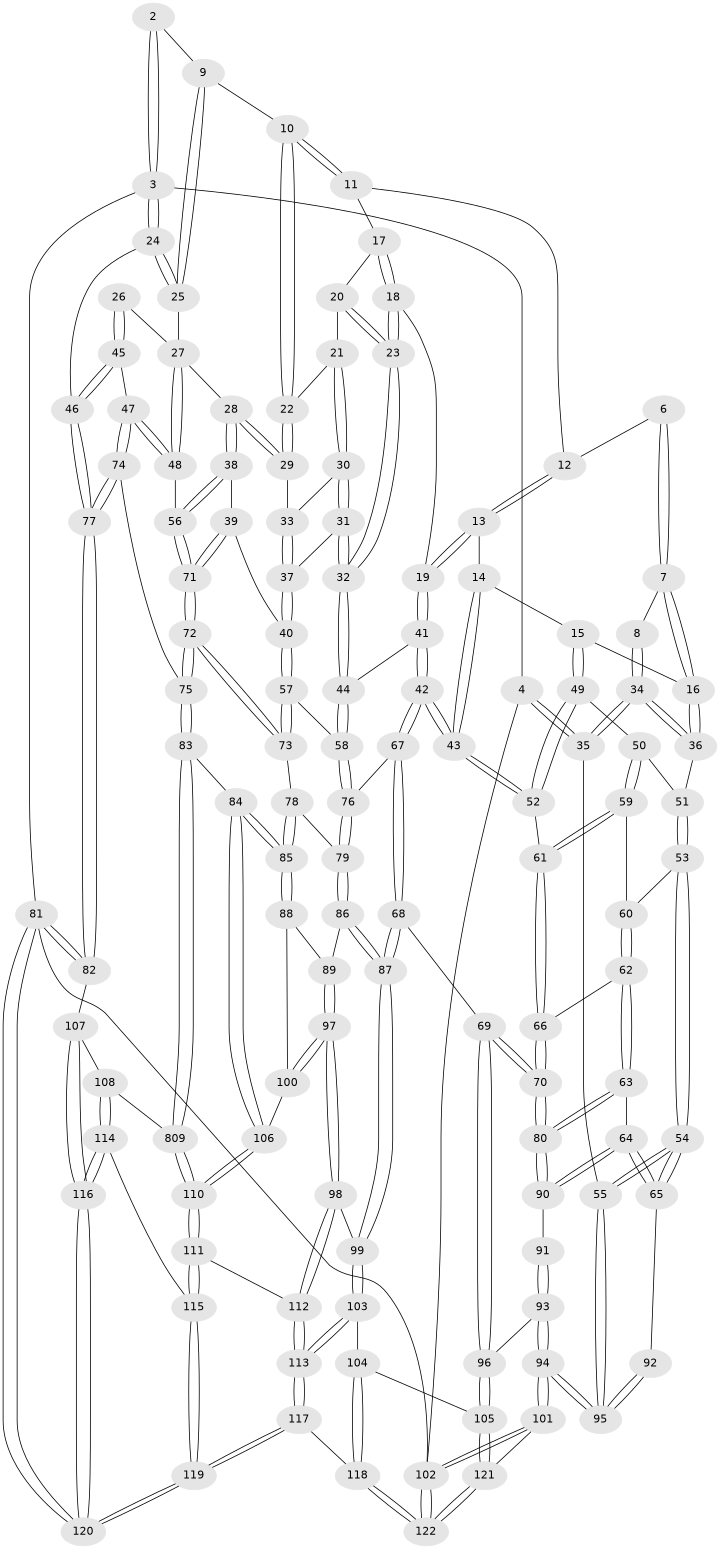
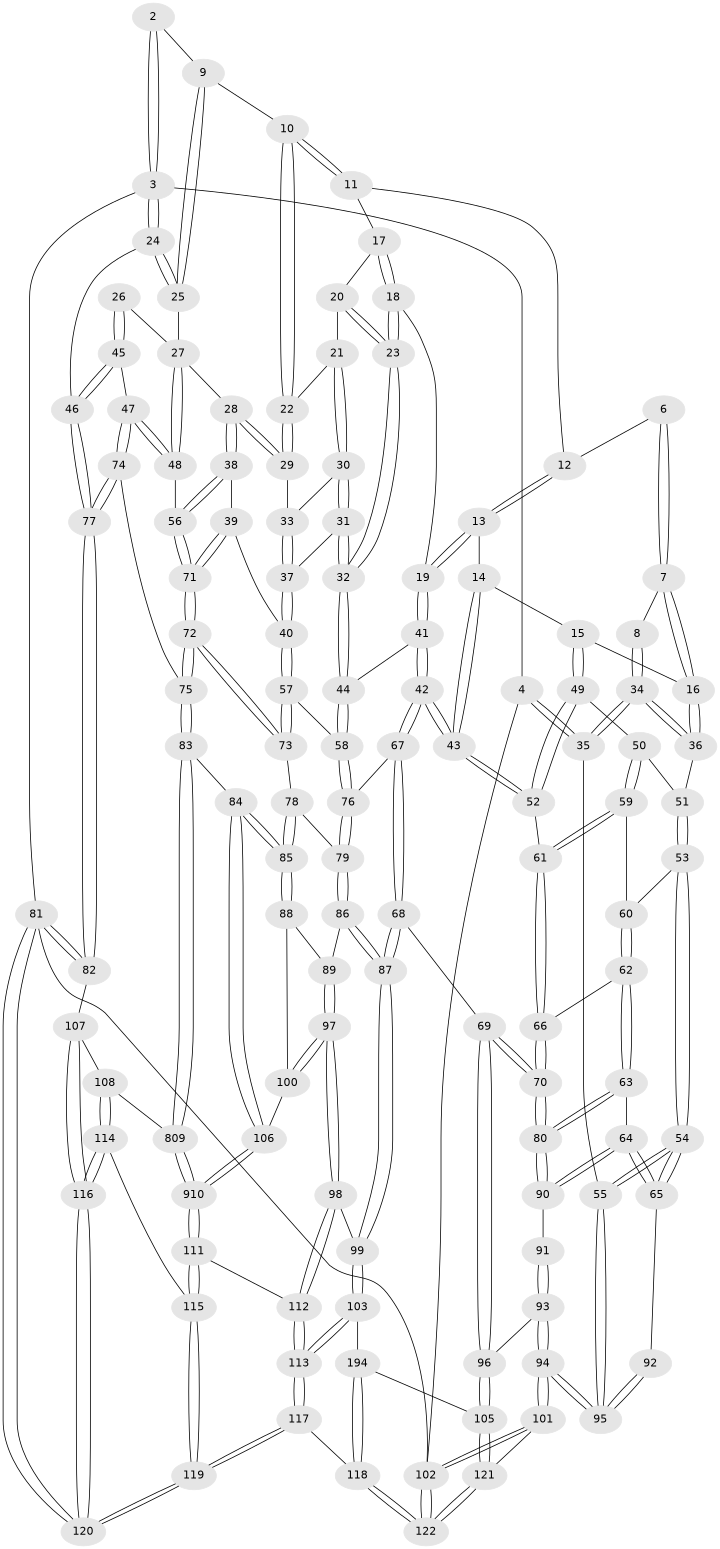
node "110": label "110" -> "910"
node "104": label "104" -> "194"
